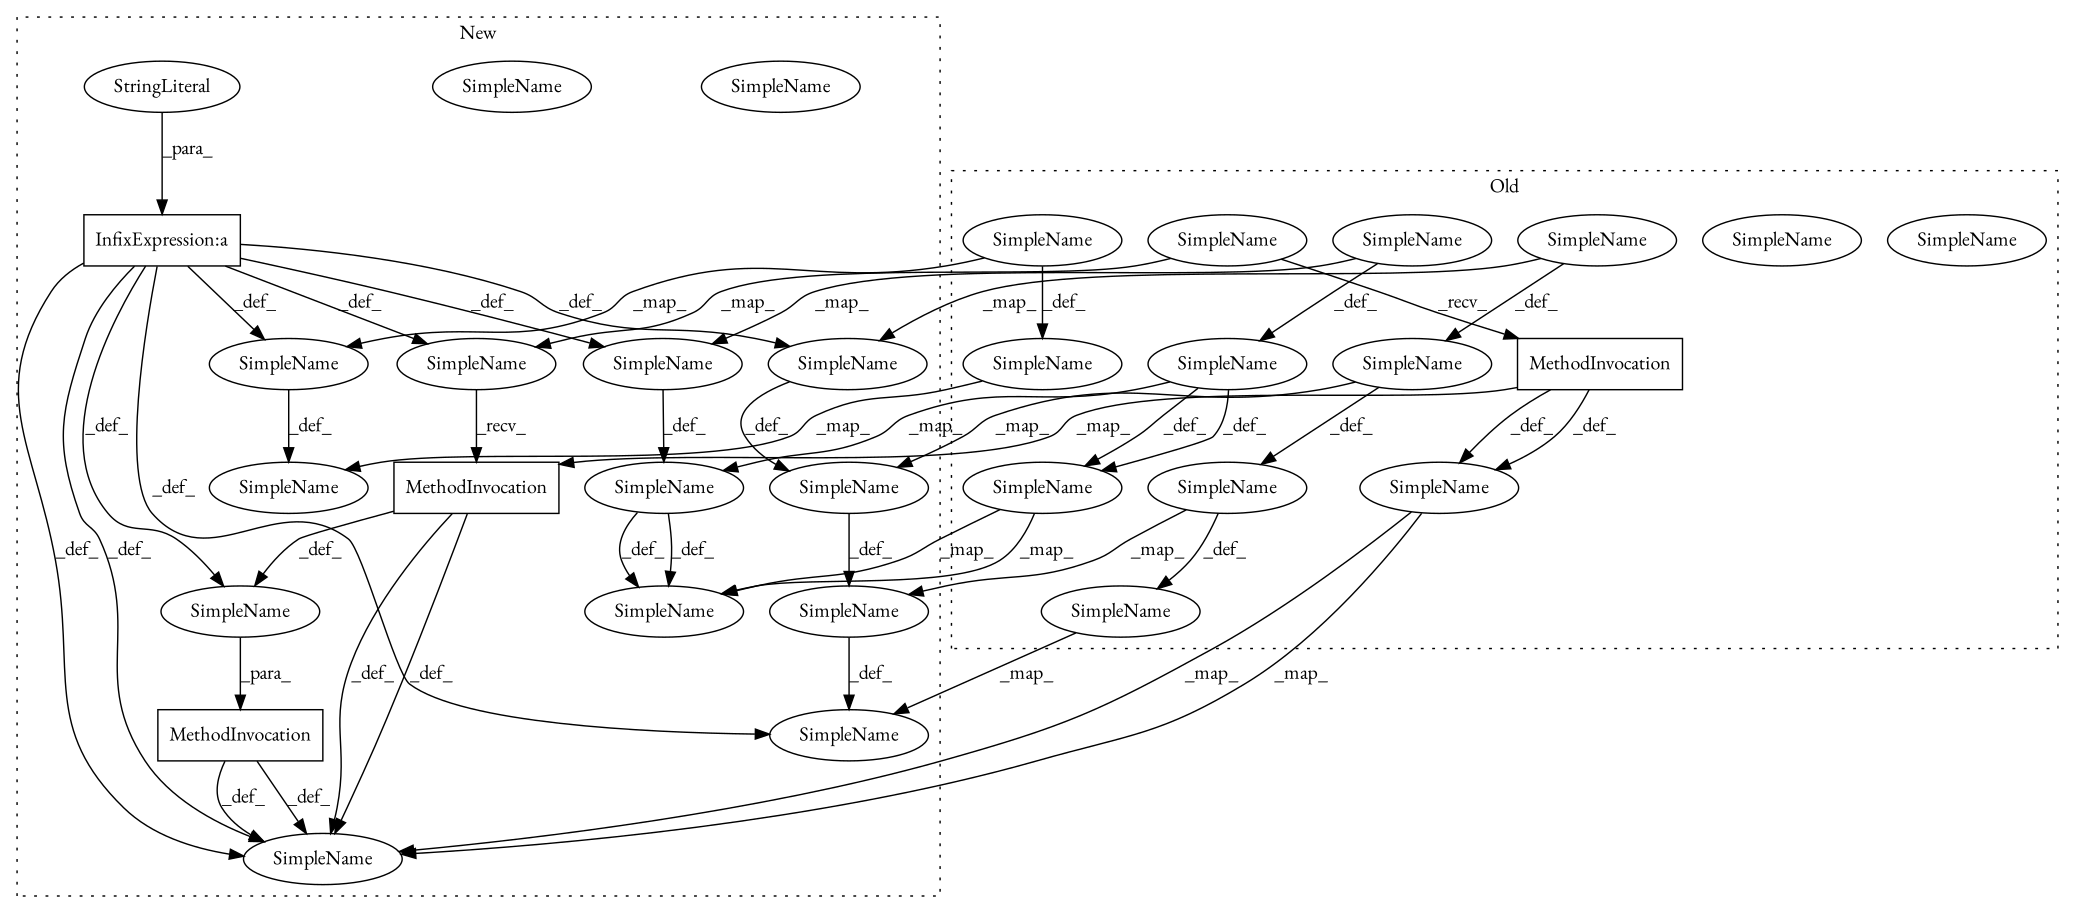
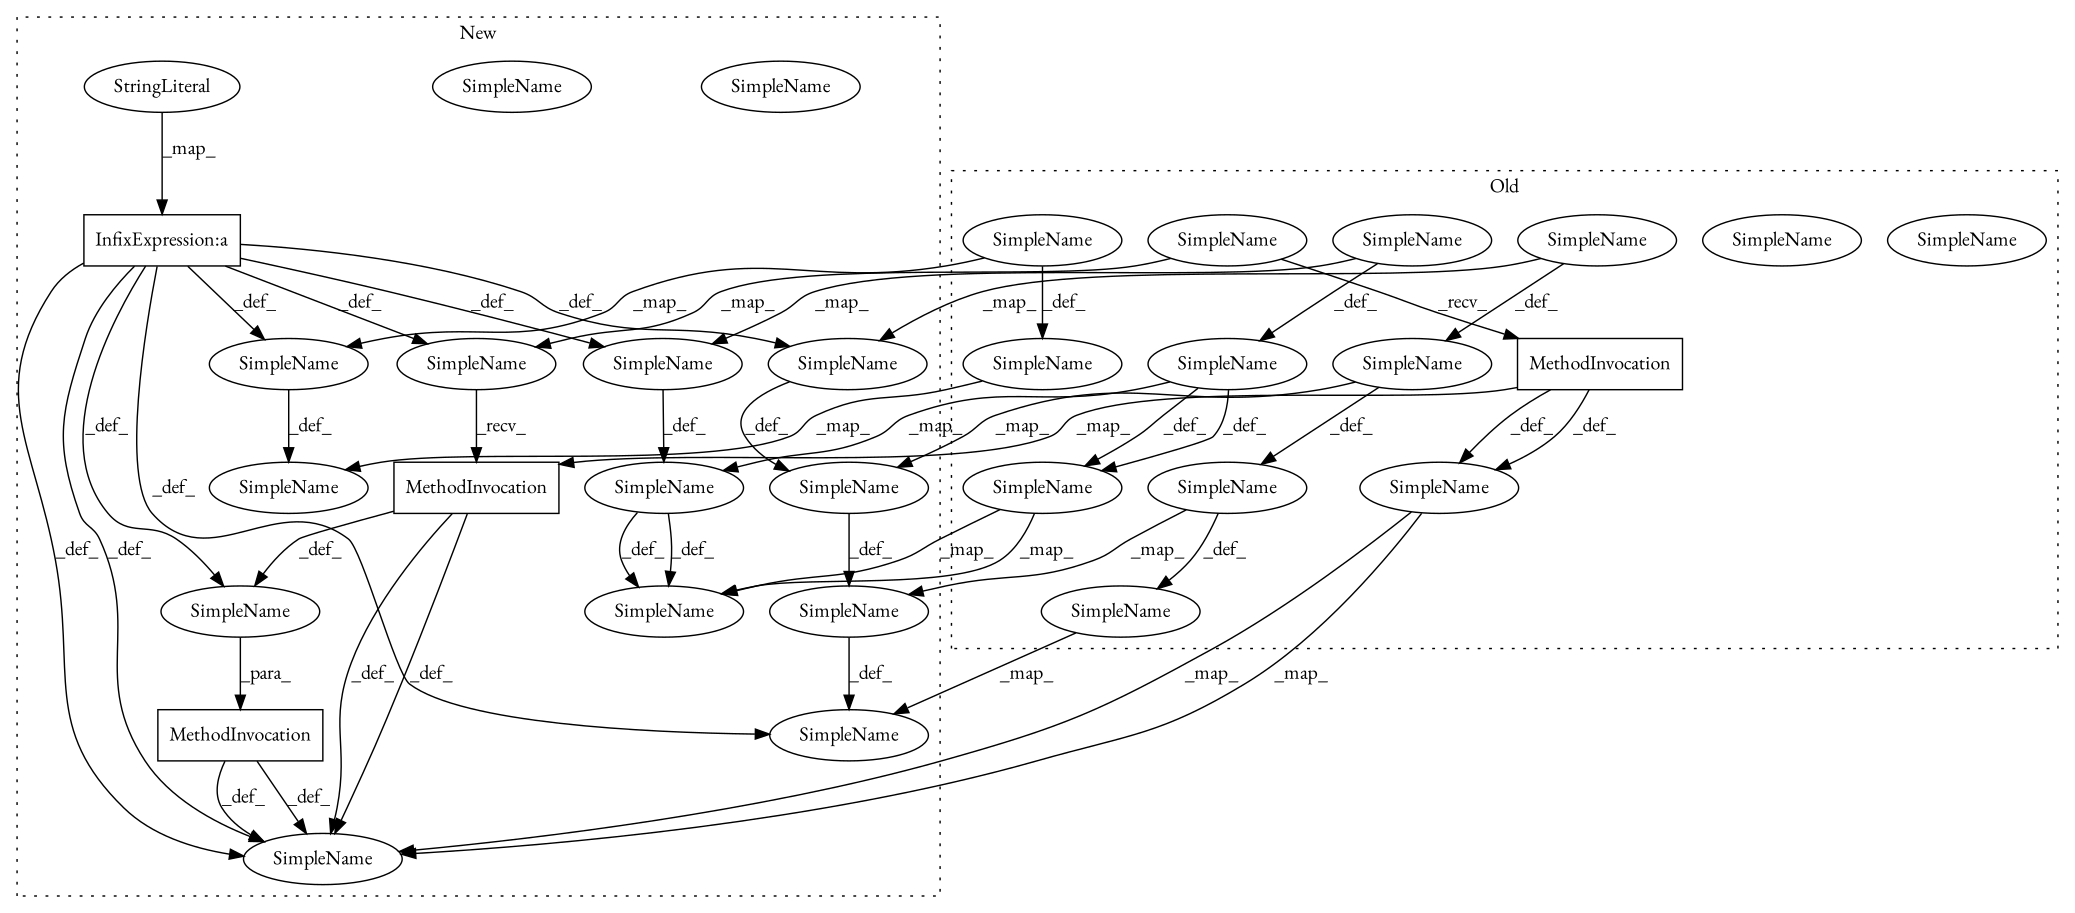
edge "StringLiteral" -> "InfixExpression:a": label "_para_" -> "_map_"
